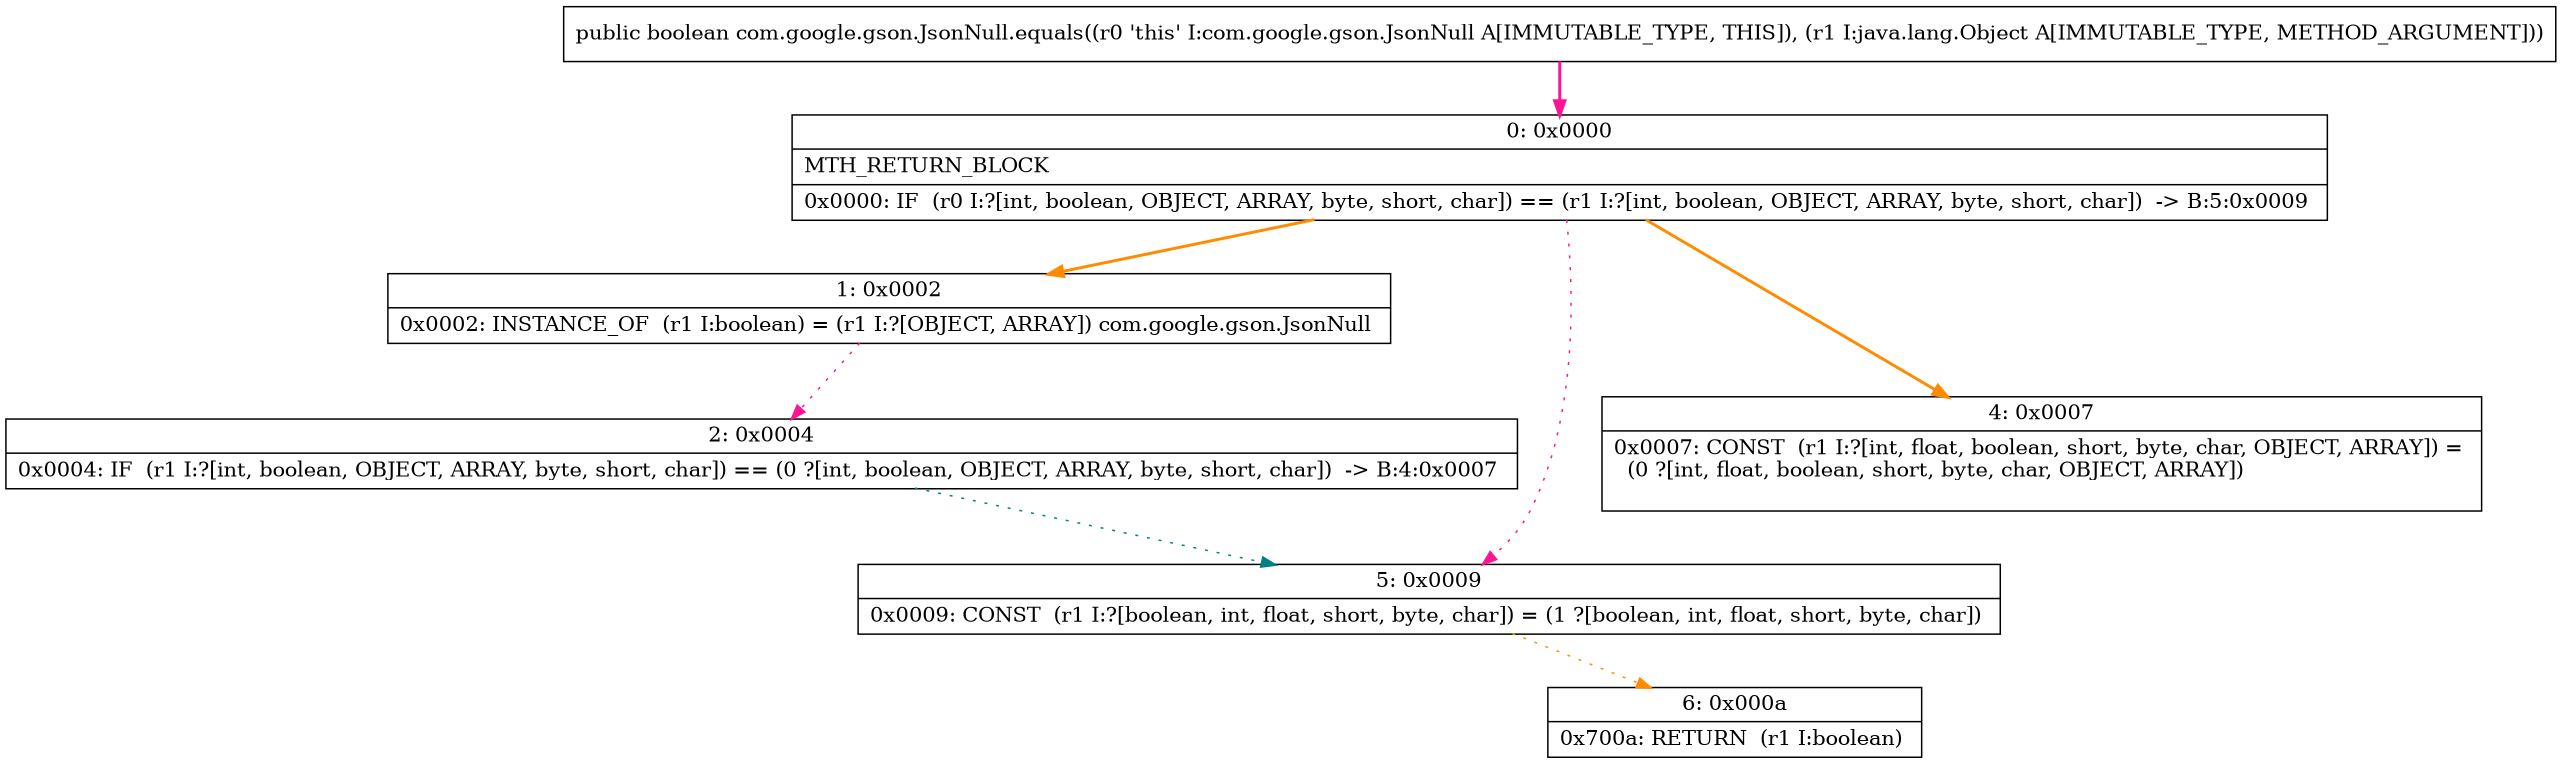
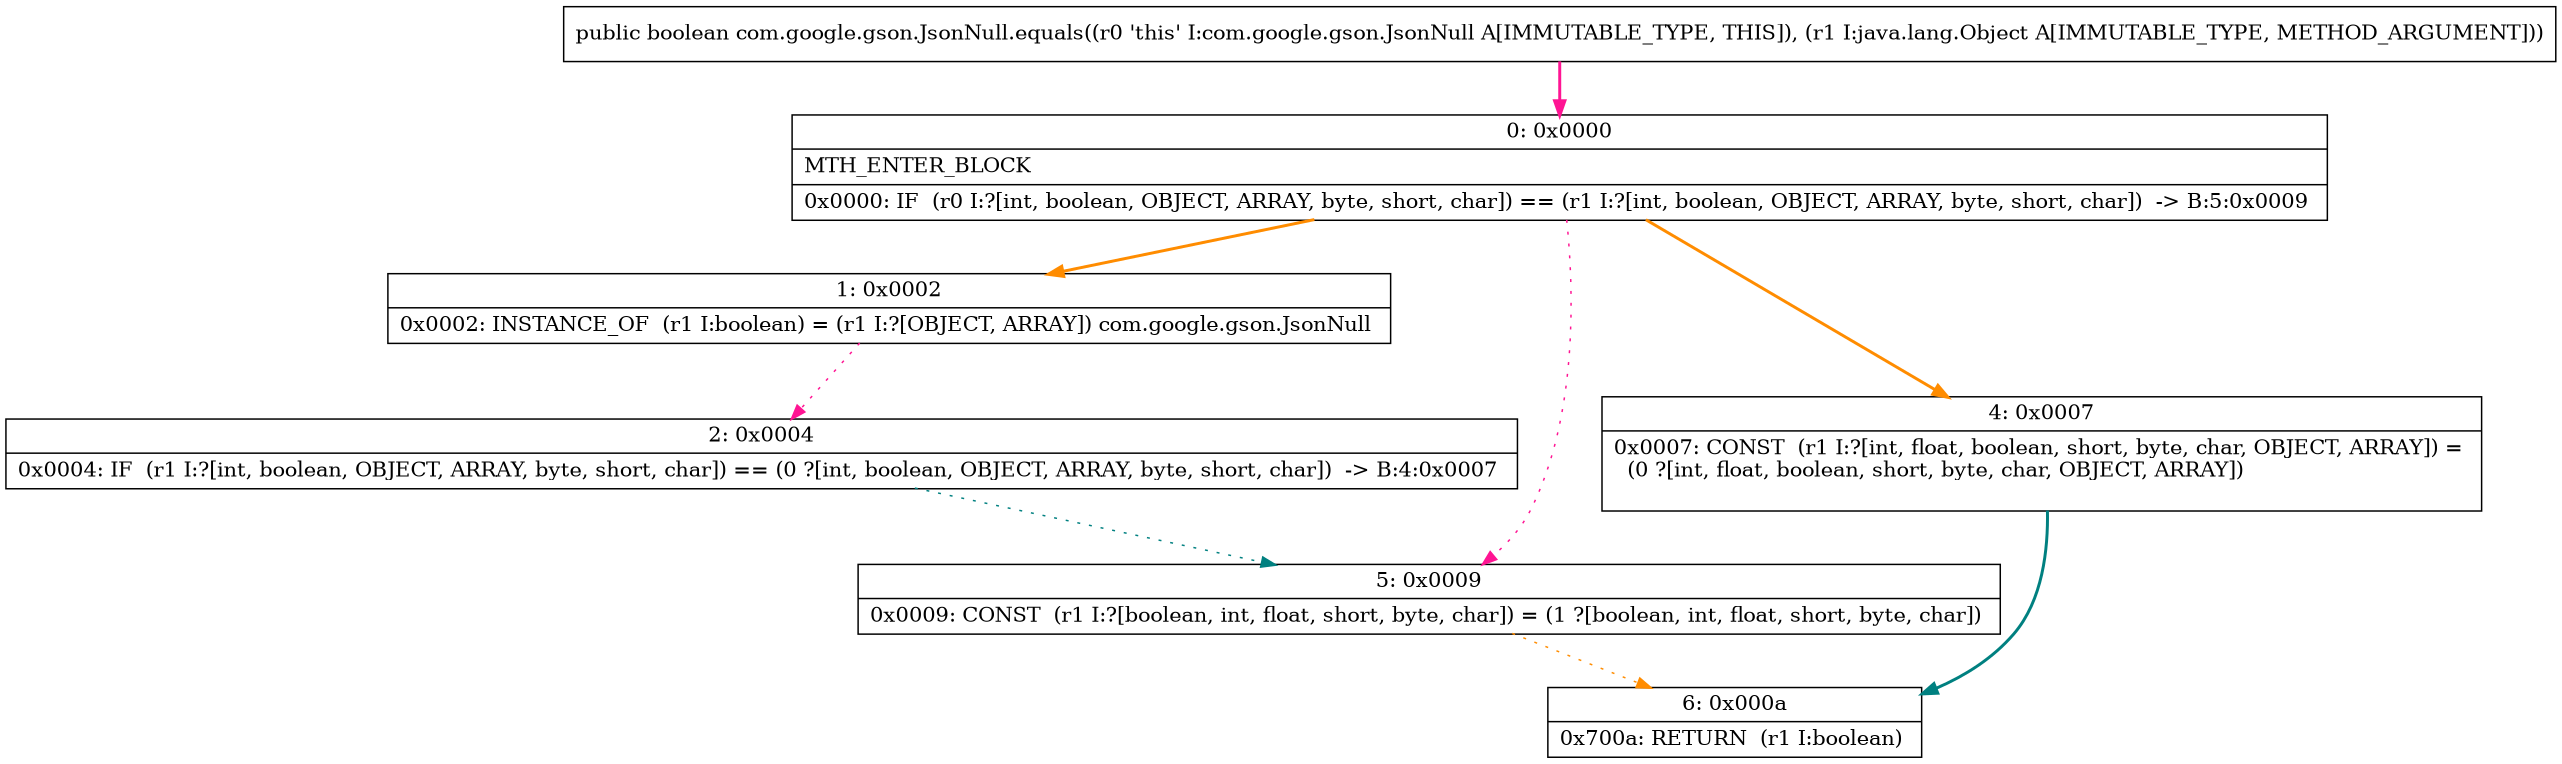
node "0: 0x0000": text "MTH_RETURN_BLOCK" -> "MTH_ENTER_BLOCK"
edge "4: 0x0007" -> "6: 0x000a": added
